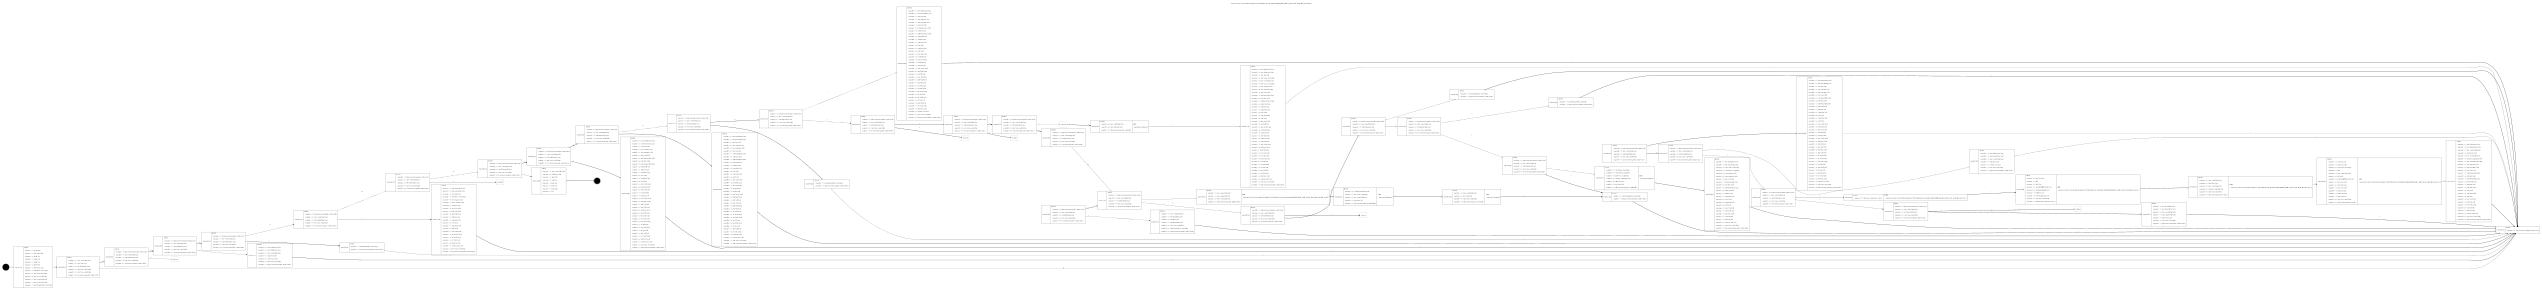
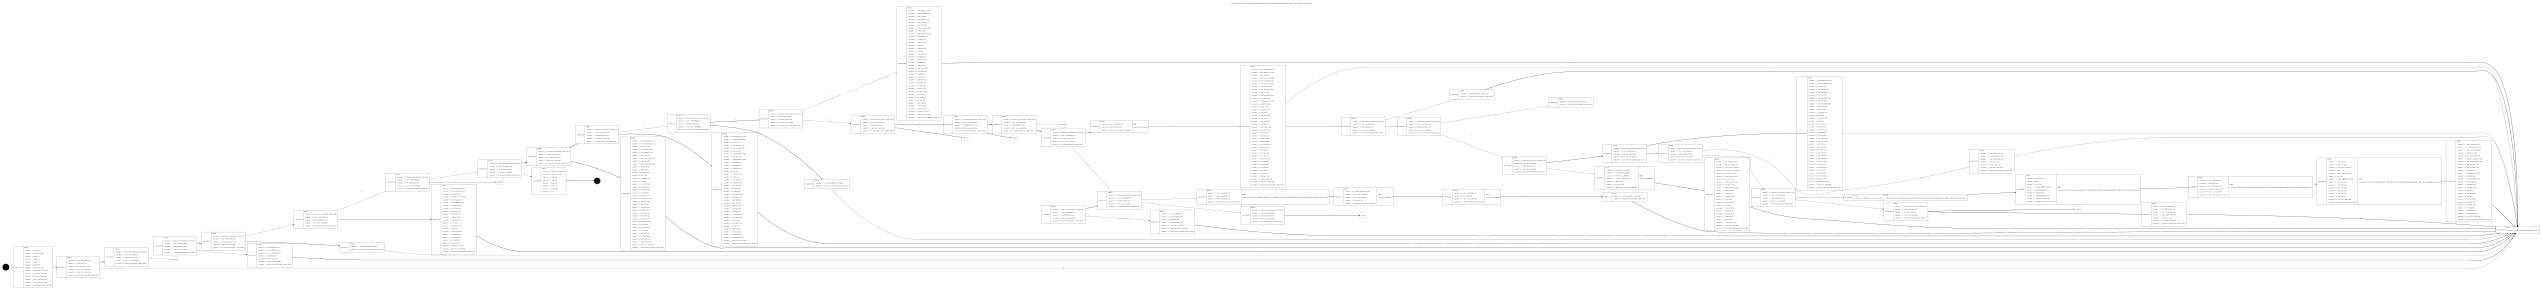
edge "0x401963 [12]" -> "0x401da0 [5]": removed, label "1"
edge "0x401d92" -> "0x401774 [13]": now "0x401594 [25]" -> "0x401774 [13]"
edge "0x40162a [25]" -> "0x401b73 [12]": now "0x40162a [25]" -> "0x401643 [25]"
edge "0x4015df [25]" -> "0x4015f8 [25]": now "0x401781 [157]" -> "0x4015f8 [25]"
edge "0x401464 [22]" -> "0x40147a [22]": removed, label "19"
